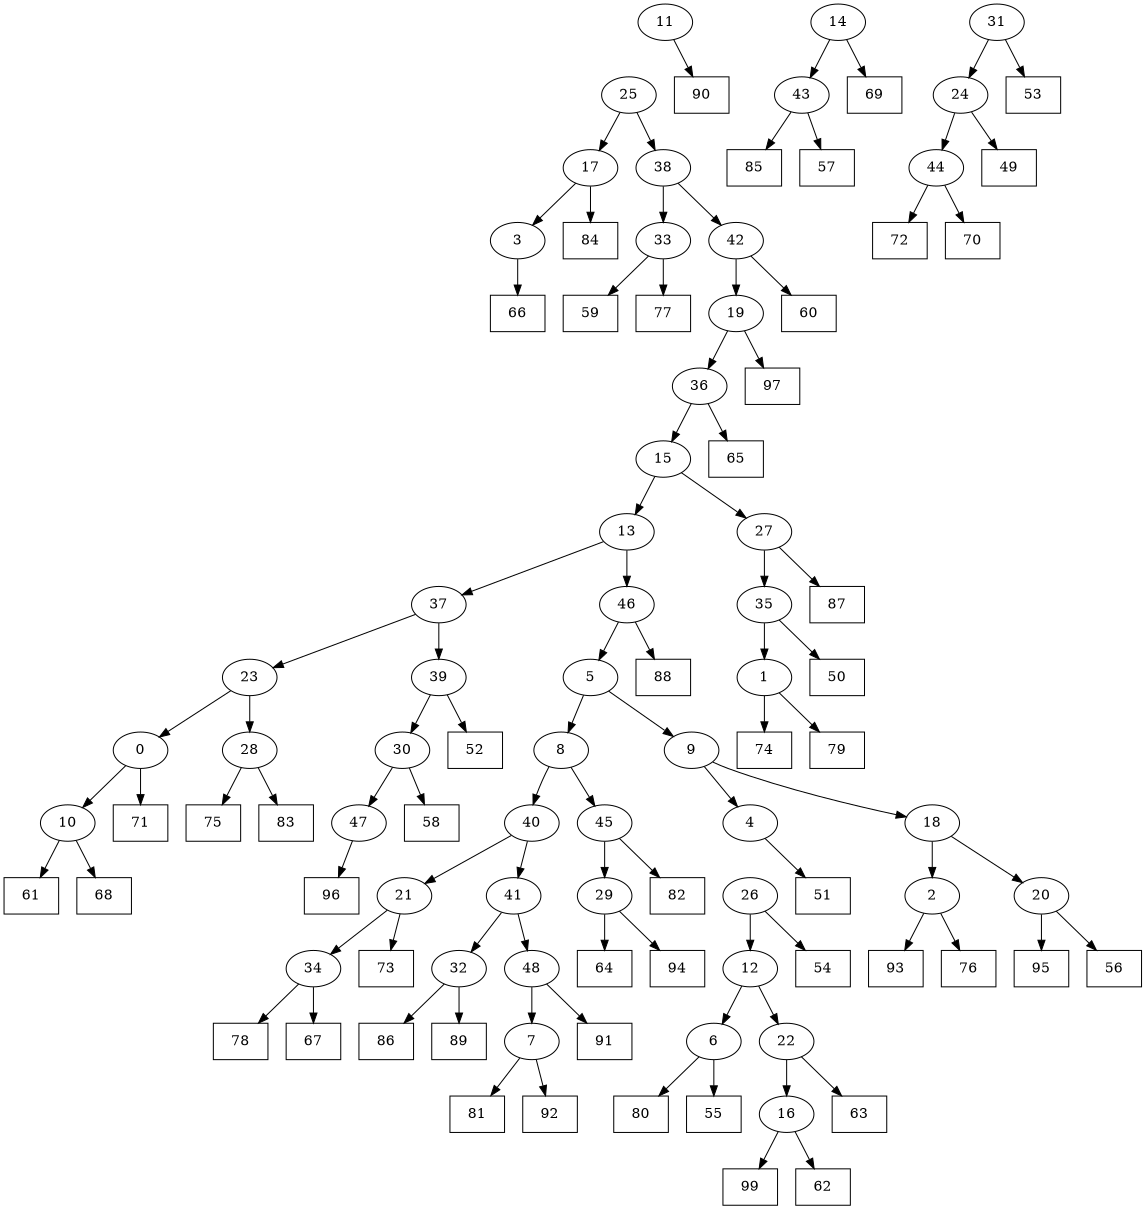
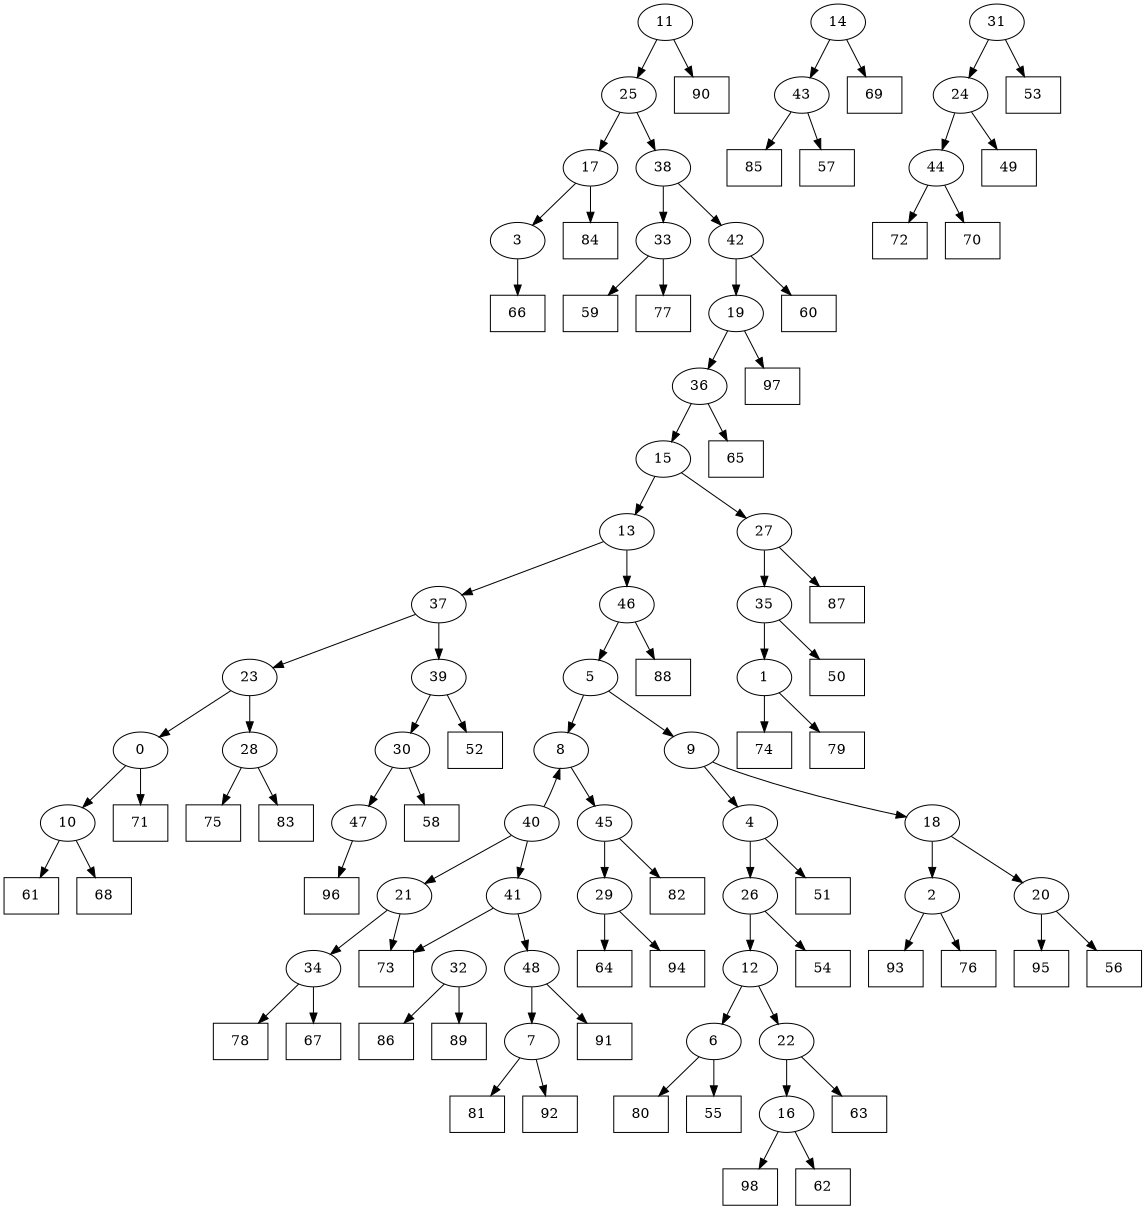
edge "11" -> "25": added
edge "8" -> "40": reversed
edge "4" -> "26": added
edge "41" -> "32": now "41" -> "73"
node "99": label "99" -> "98"
